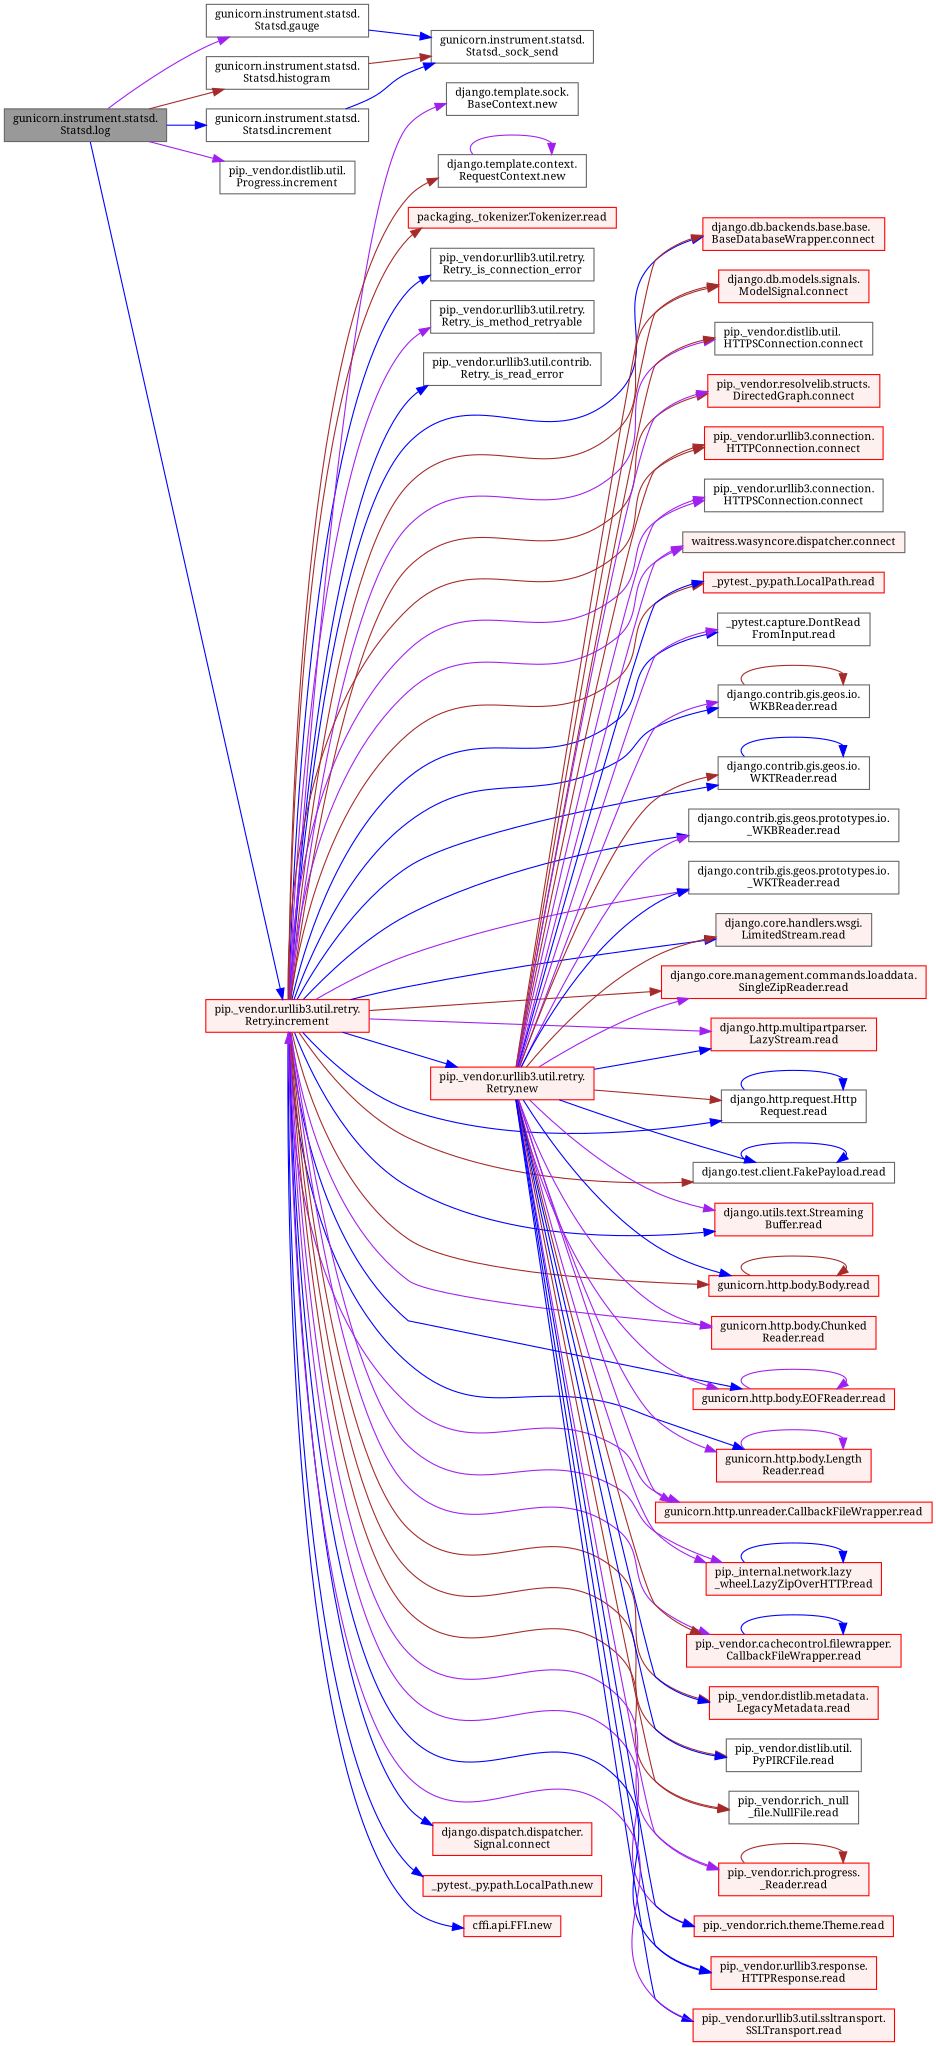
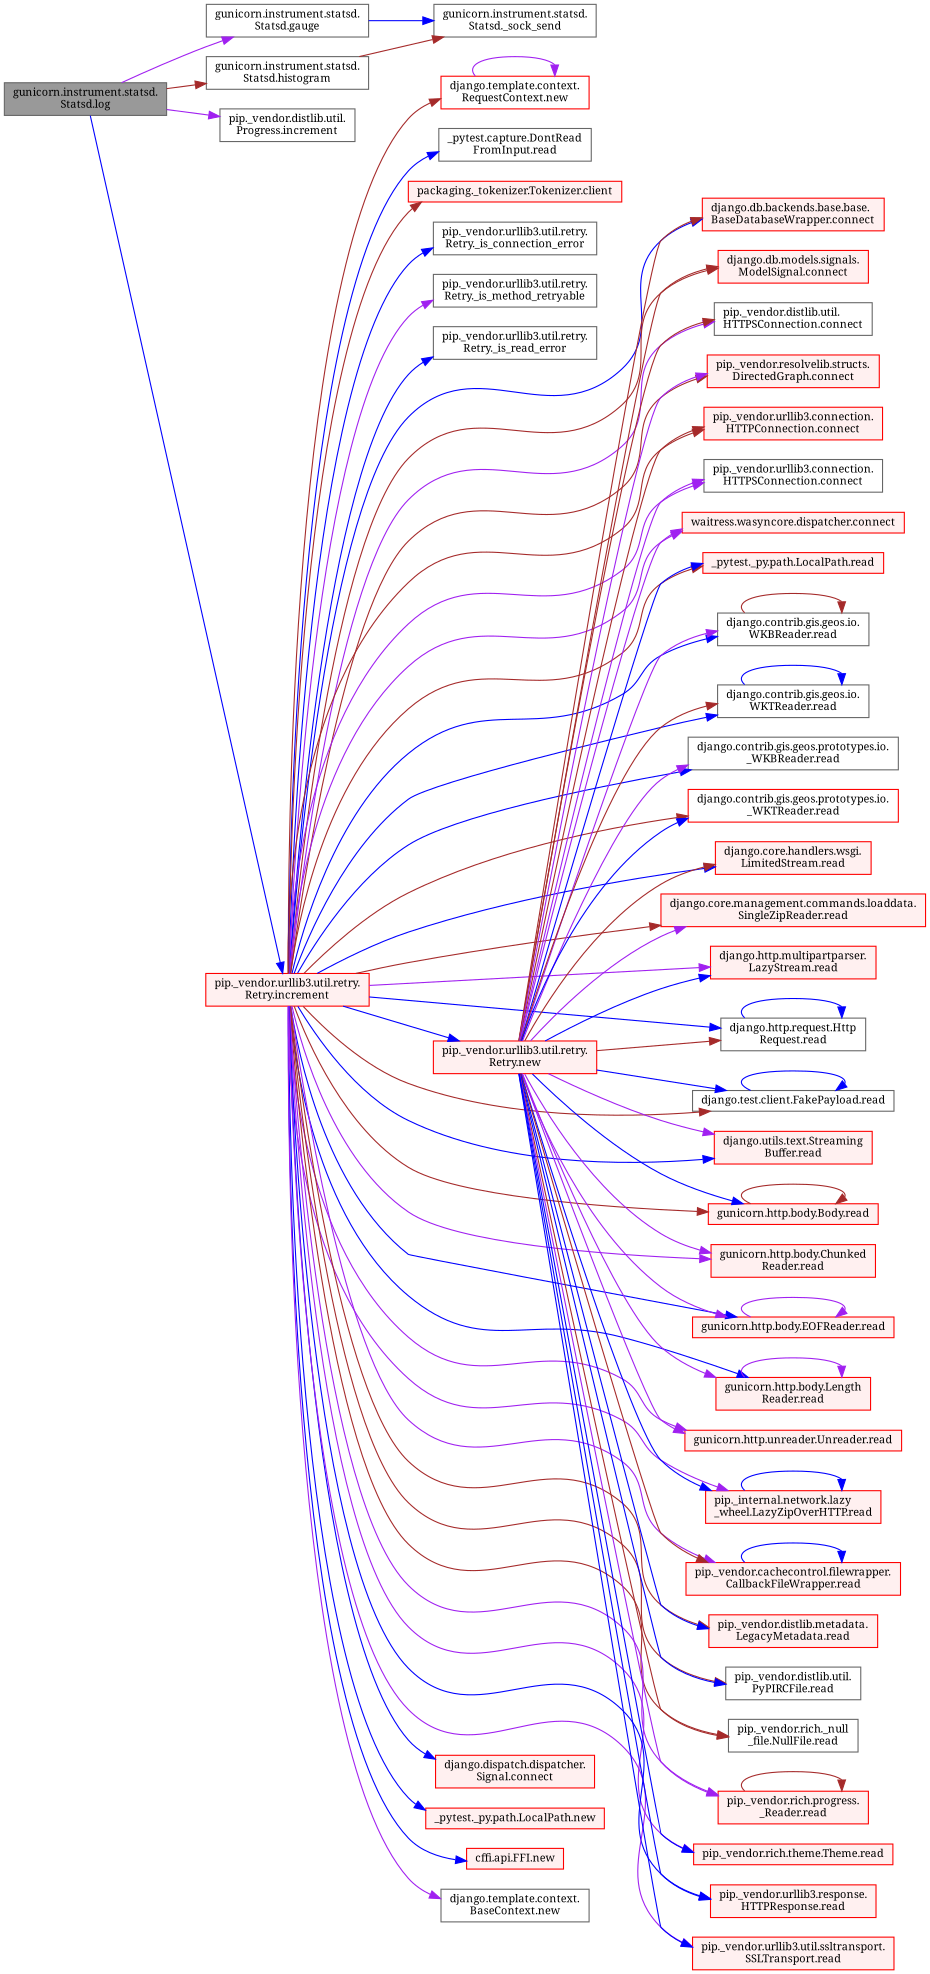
node "django.template.sock. BaseContext.new": label "django.template.sock. BaseContext.new" -> "django.template.context. BaseContext.new"
node "gunicorn.instrument.statsd. Statsd.increment": removed
node "django.template.context. RequestContext.new": color grey40 -> red
node "packaging._tokenizer.Tokenizer.read": label "packaging._tokenizer.Tokenizer.read" -> "packaging._tokenizer.Tokenizer.client"
node "pip._vendor.urllib3.util.contrib. Retry._is_read_error": label "pip._vendor.urllib3.util.contrib. Retry._is_read_error" -> "pip._vendor.urllib3.util.retry. Retry._is_read_error"
node "waitress.wasyncore.dispatcher.connect": color grey40 -> red
edge "pip._vendor.urllib3.util.retry. Retry.new" -> "_pytest.capture.DontRead FromInput.read": removed
node "django.contrib.gis.geos.prototypes.io. _WKTReader.read": color grey40 -> red
edge "pip._vendor.urllib3.util.retry. Retry.increment" -> "django.contrib.gis.geos.prototypes.io. _WKTReader.read": color purple -> brown
node "django.core.handlers.wsgi. LimitedStream.read": color grey40 -> red
edge "pip._vendor.urllib3.util.retry. Retry.new" -> "pip._internal.network.lazy _wheel.LazyZipOverHTTP.read": color purple -> blue
node "gunicorn.http.unreader.CallbackFileWrapper.read": label "gunicorn.http.unreader.CallbackFileWrapper.read" -> "gunicorn.http.unreader.Unreader.read"
edge "pip._vendor.urllib3.util.ssltransport. SSLTransport.read" -> "pip._vendor.urllib3.util.retry. Retry.increment": reversed
